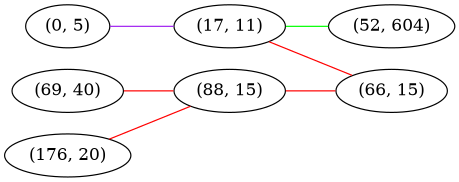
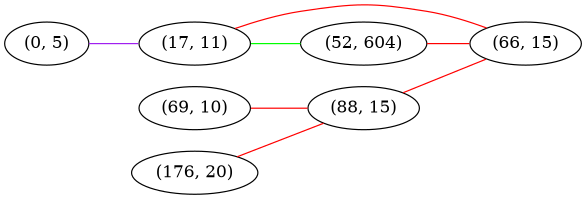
edge "(52, 604)" -- "(66, 15)": added
node "(69, 40)": label "(69, 40)" -> "(69, 10)"
